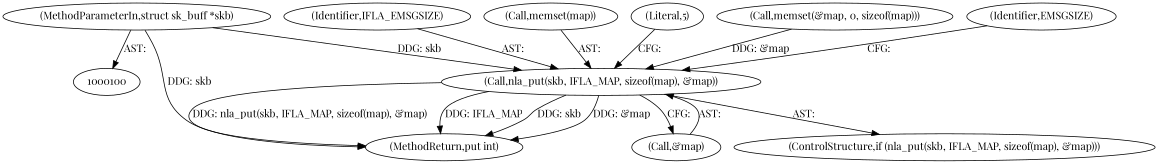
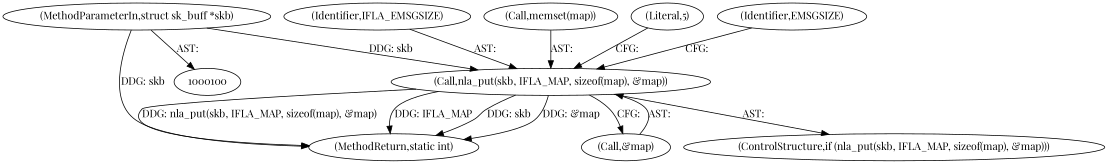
node "(Call,memset(&map, 0, sizeof(map)))": removed
node "(MethodReturn,put int)": label "(MethodReturn,put int)" -> "(MethodReturn,static int)"
